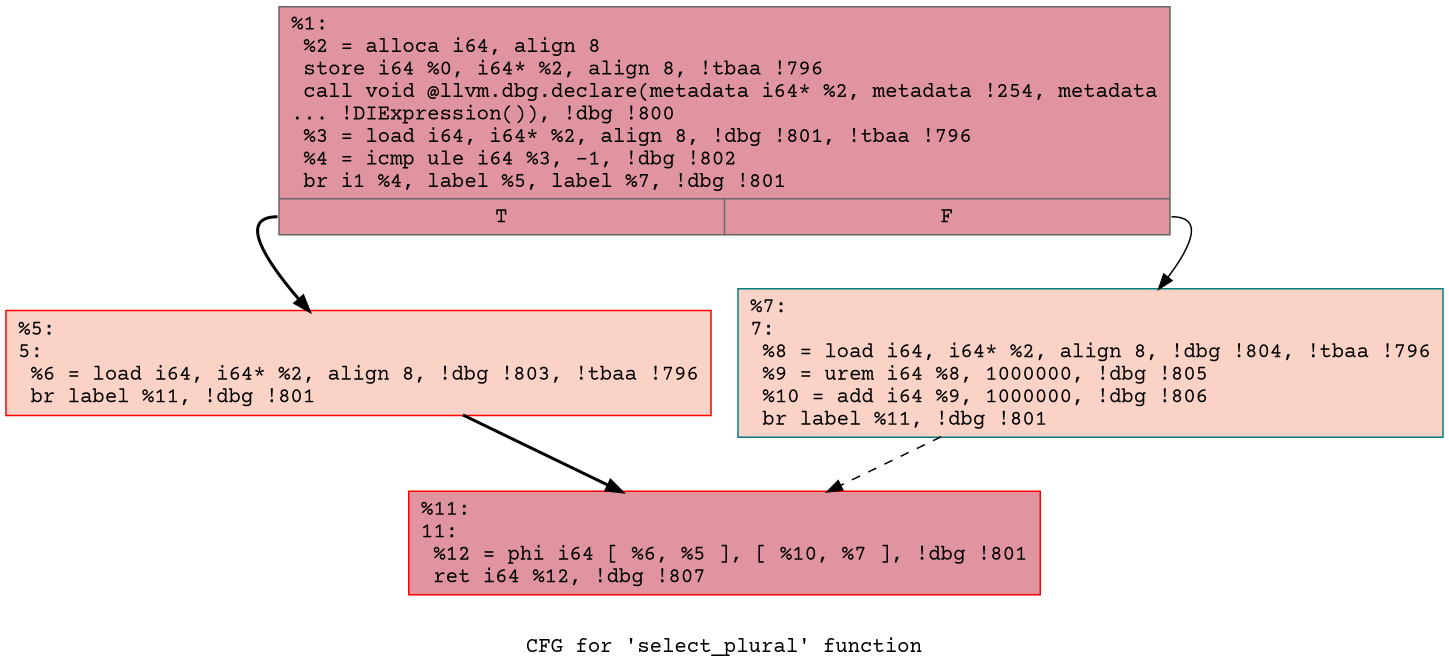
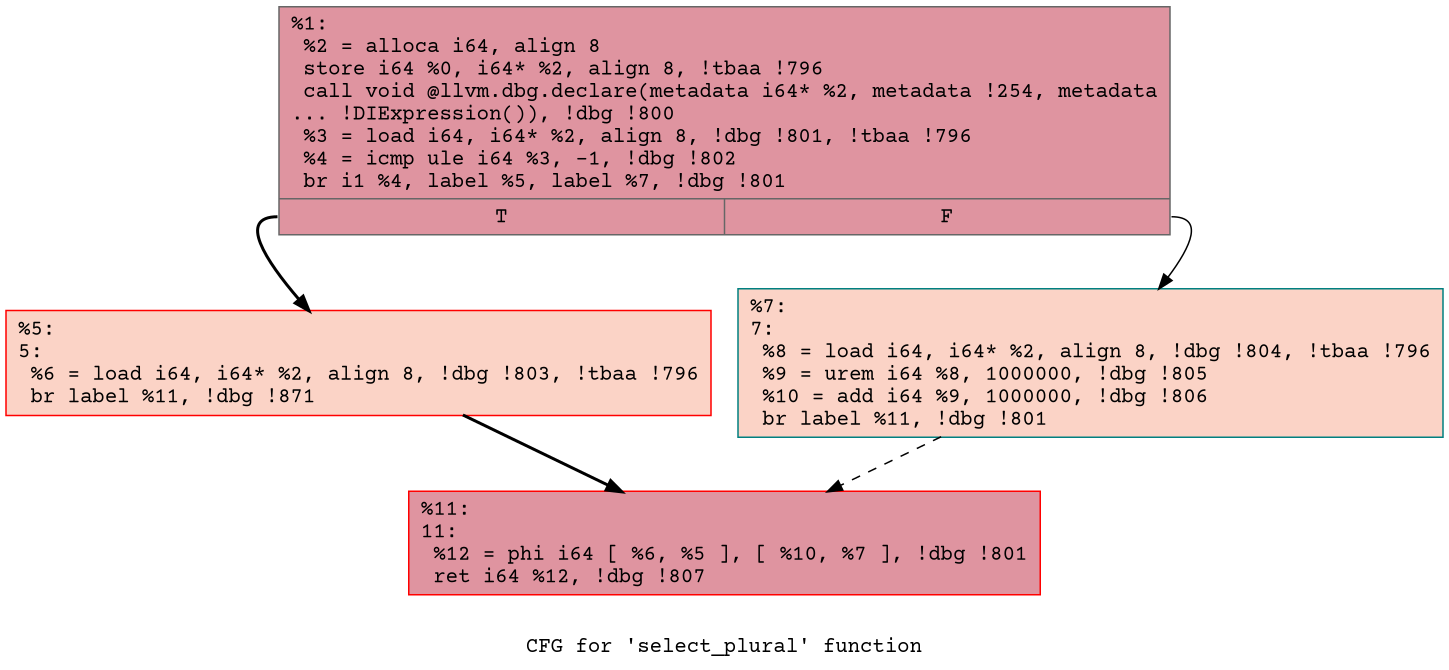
node "%5:": text "br label %11, !dbg !801" -> "br label %11, !dbg !871"
